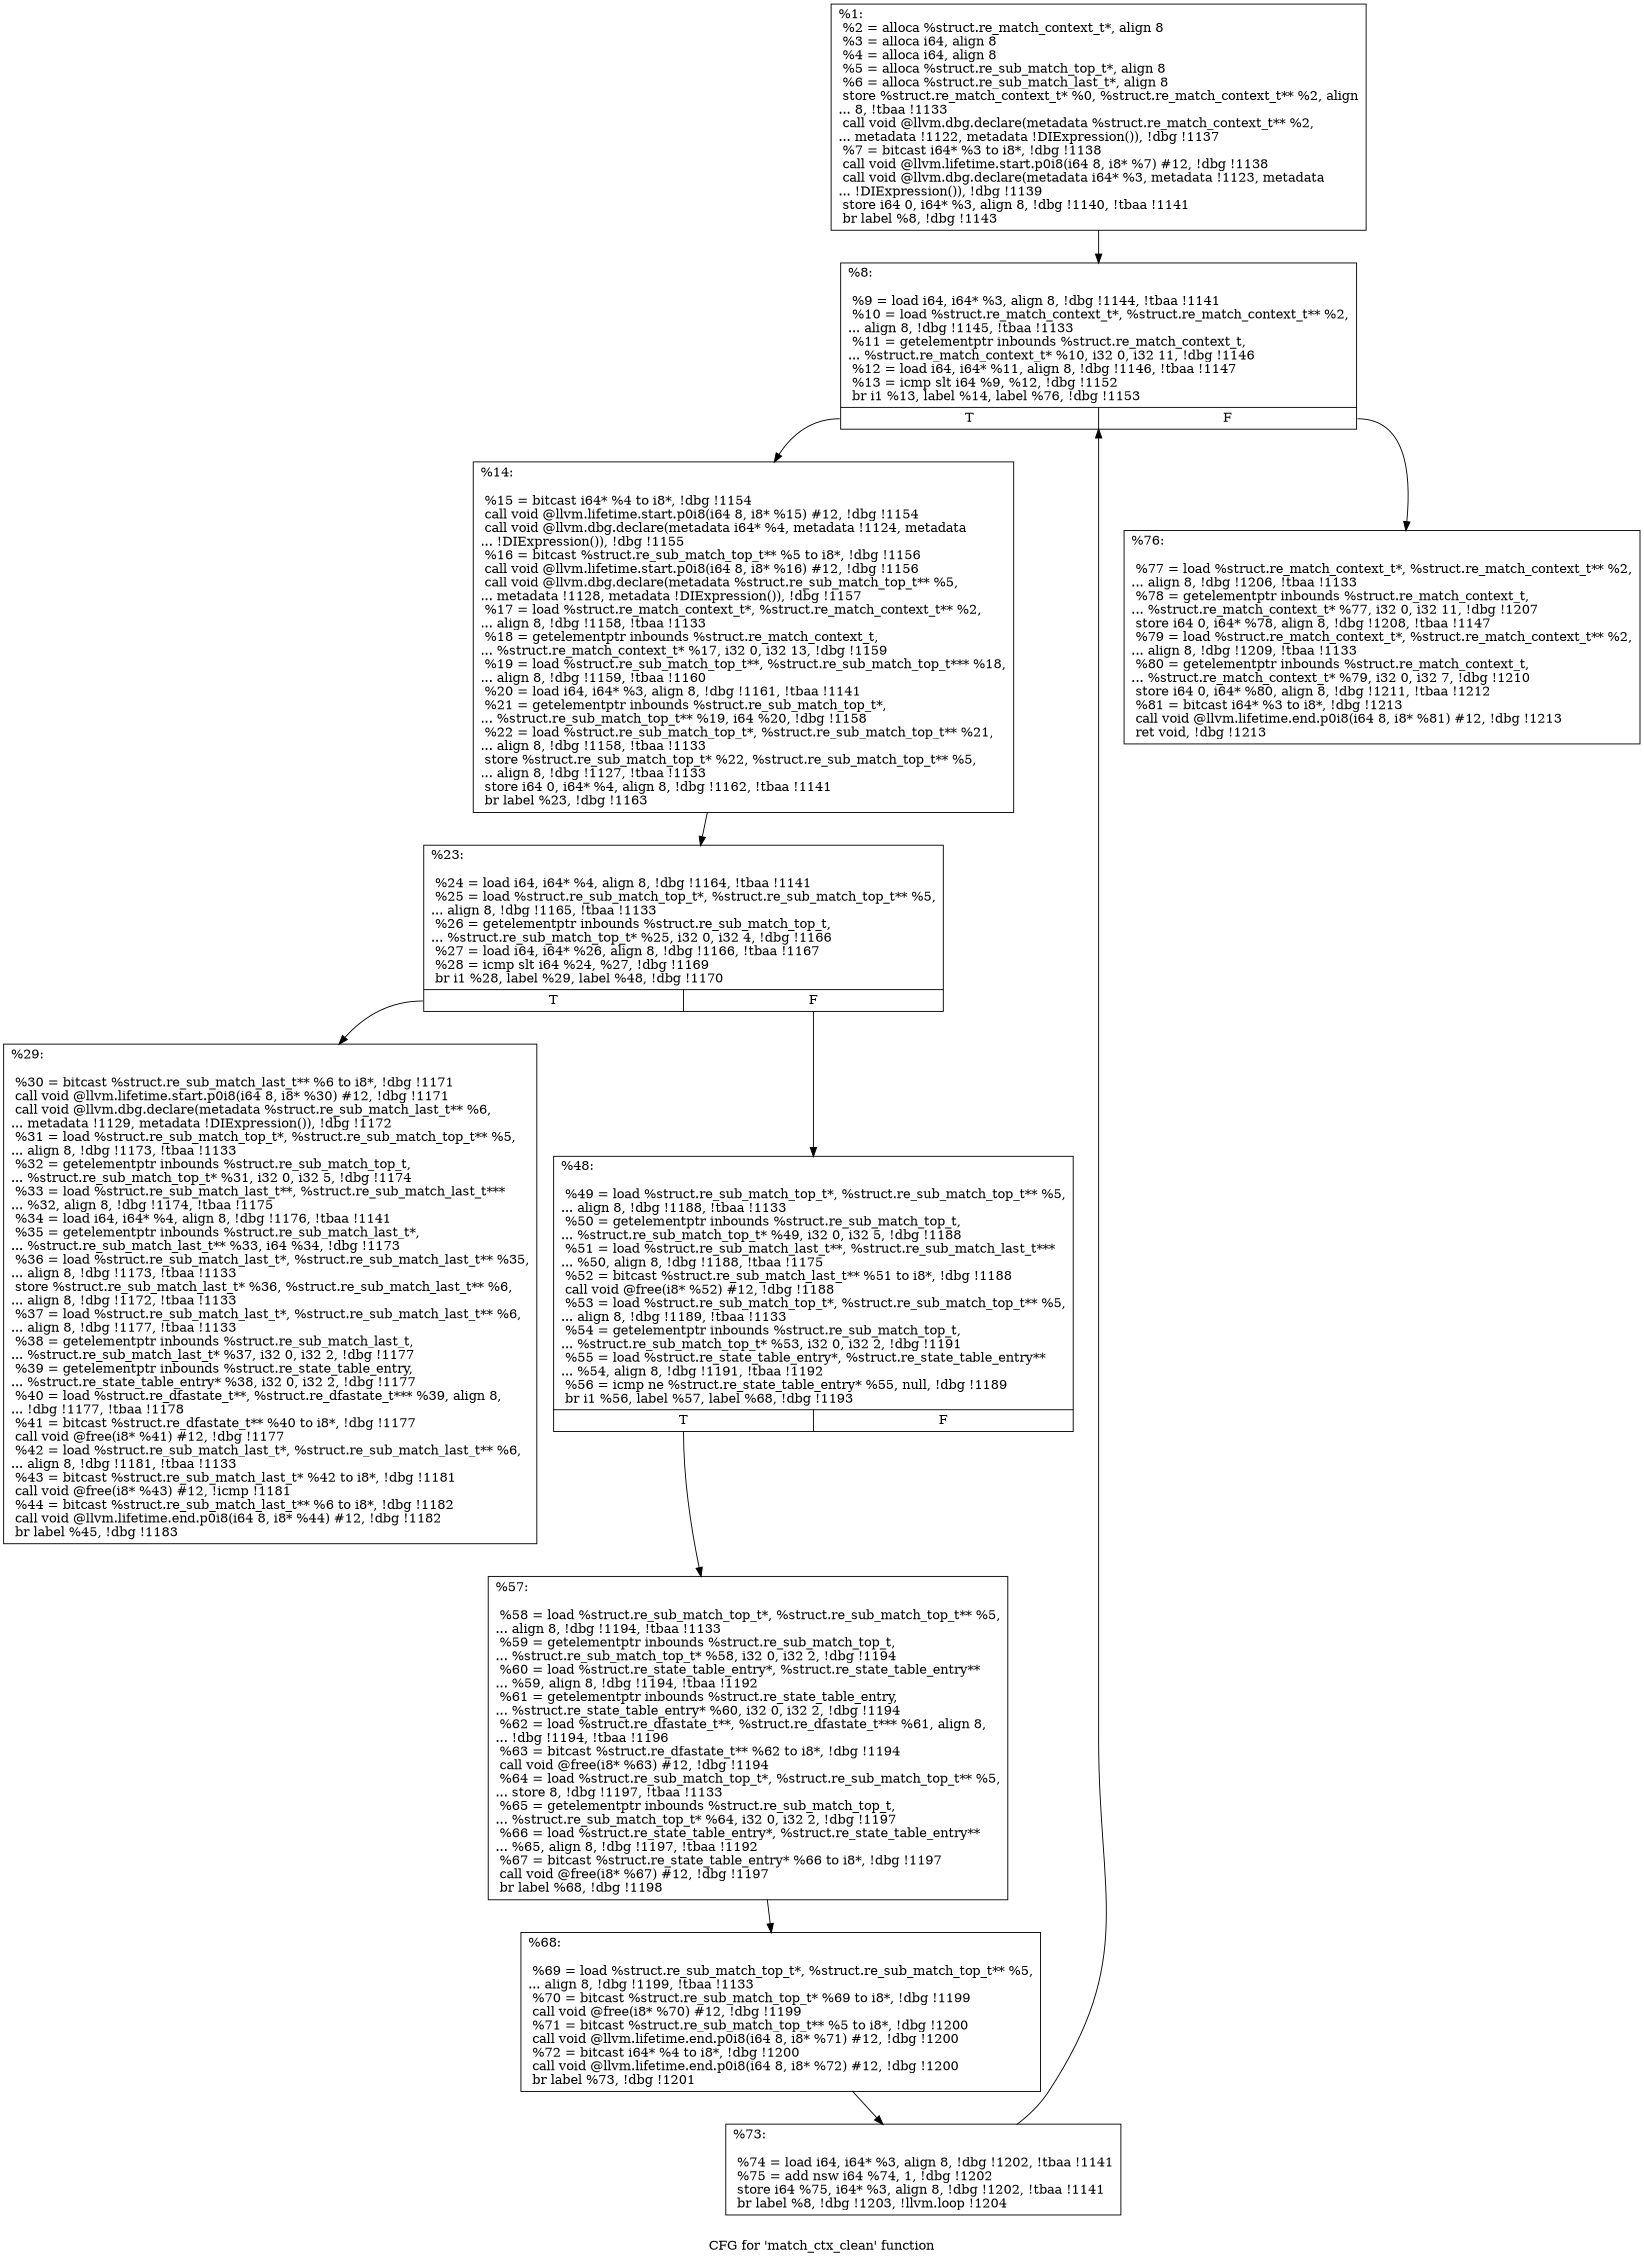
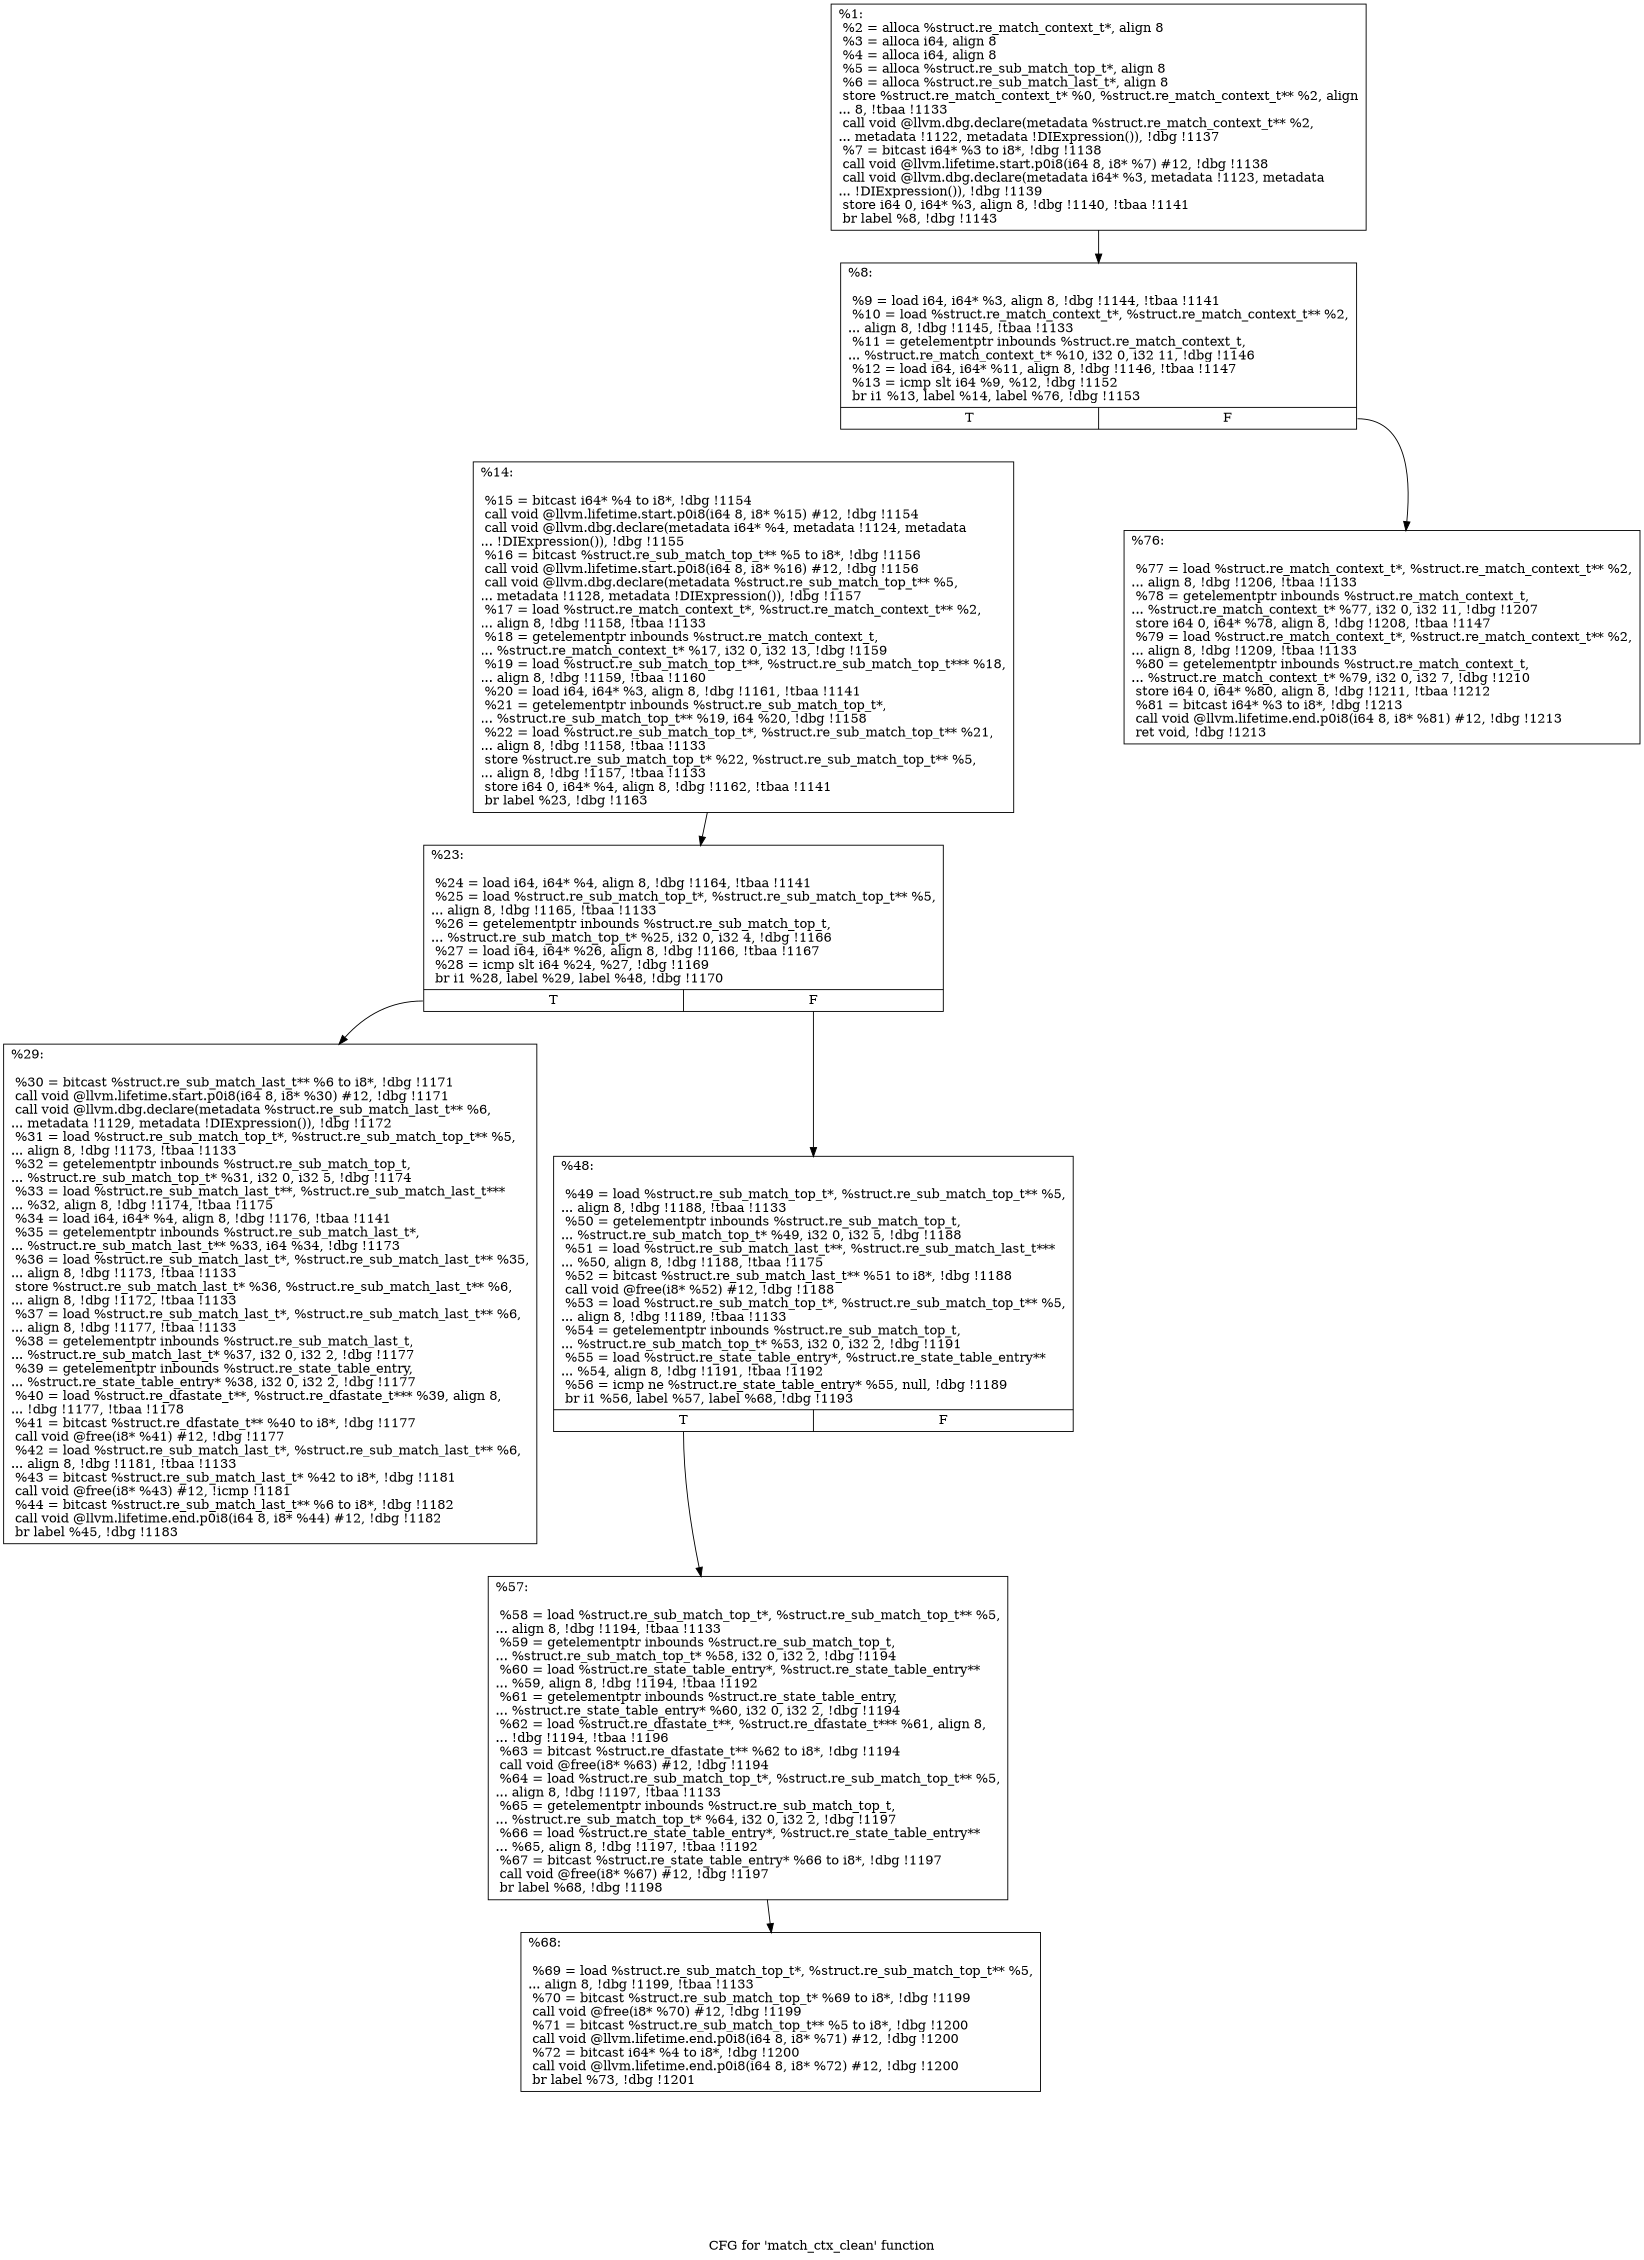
edge "%8:" -> "%14:": removed
node "%14:": text "... align 8, !dbg !1127, !tbaa !1133" -> "... align 8, !dbg !1157, !tbaa !1133"
node "%57:": text "... store 8, !dbg !1197, !tbaa !1133" -> "... align 8, !dbg !1197, !tbaa !1133"
node "%73:": removed
